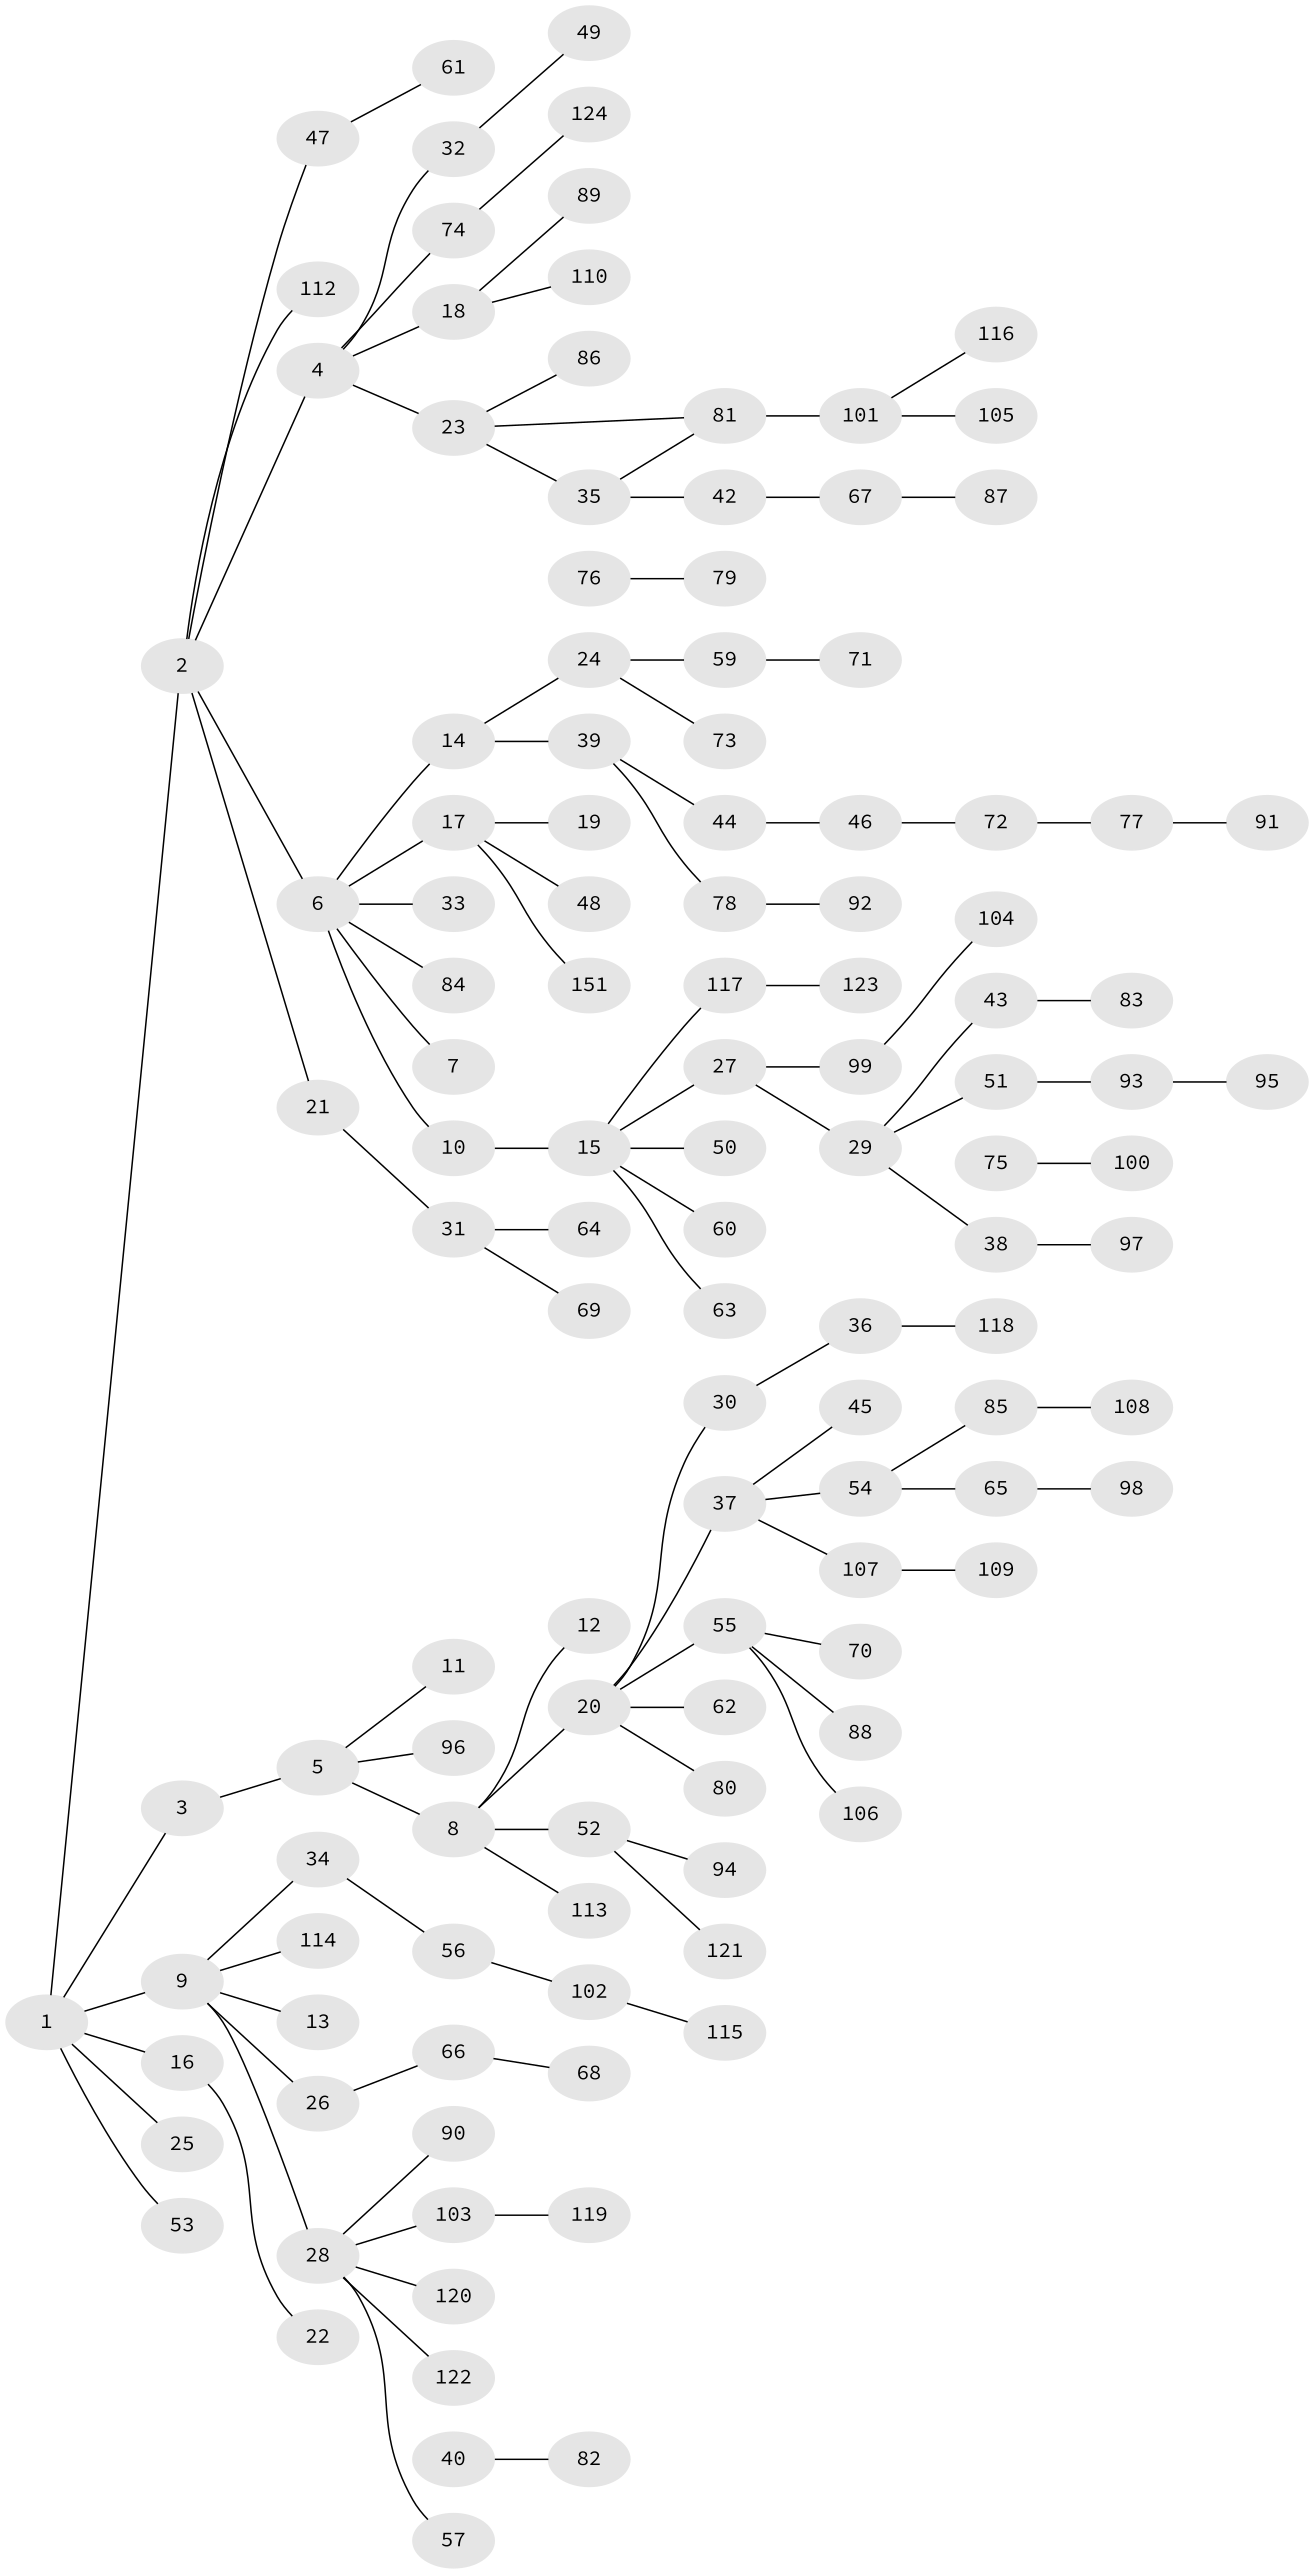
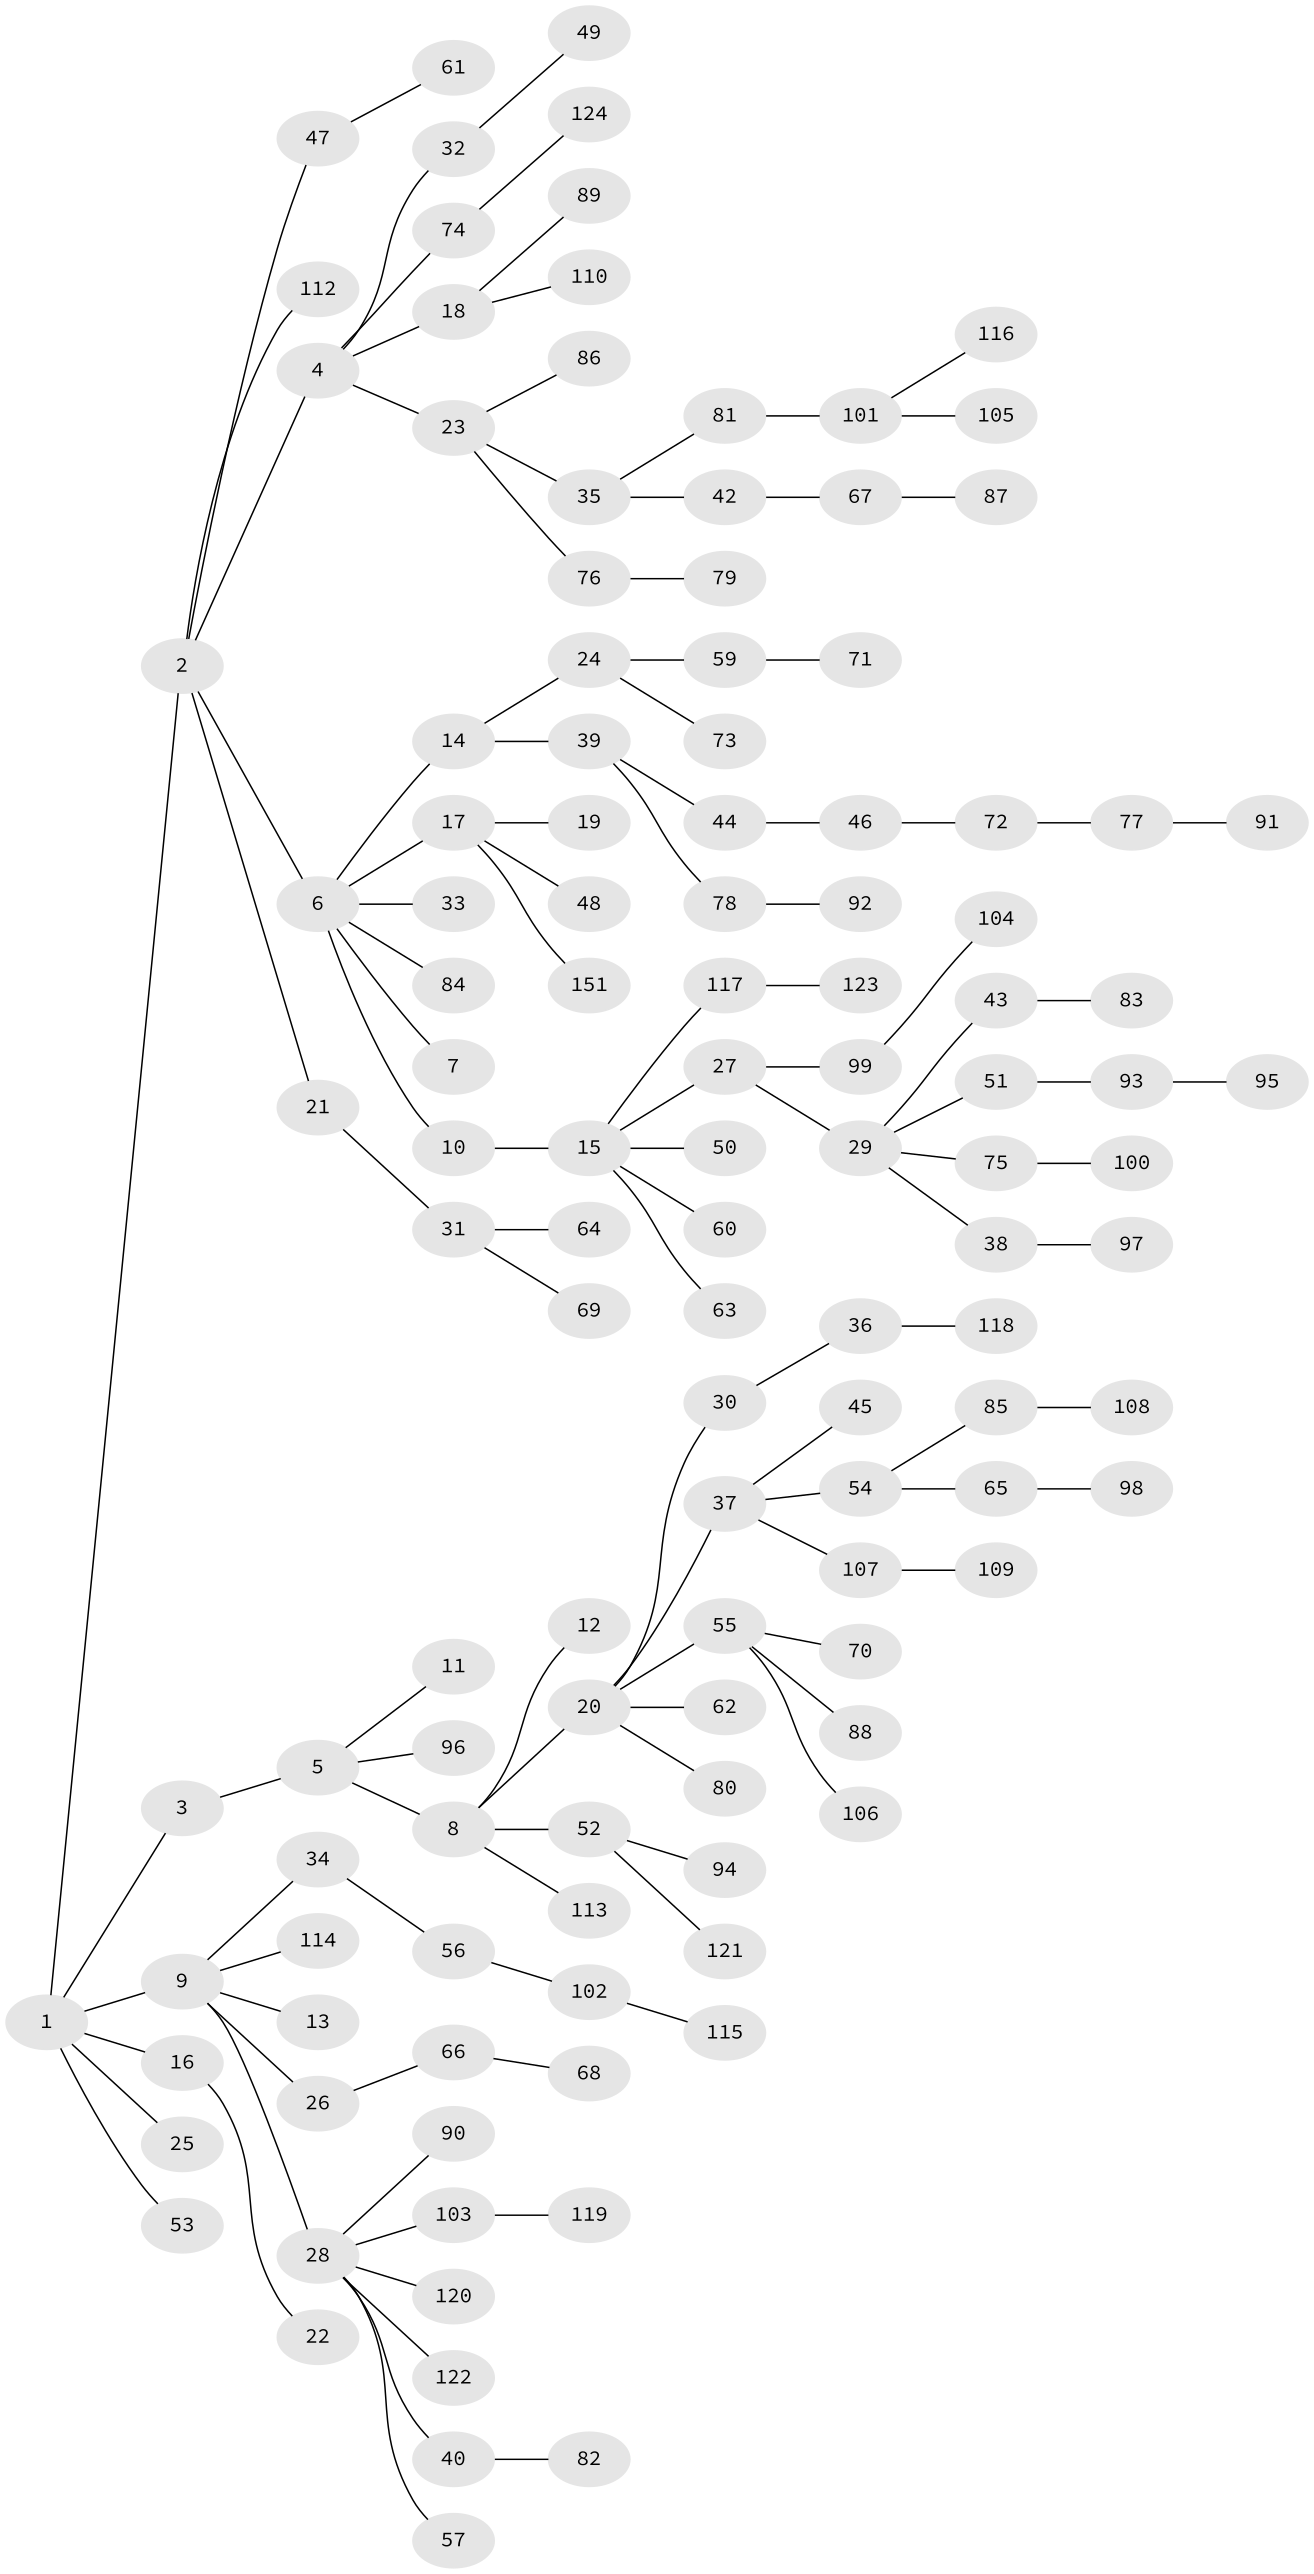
edge "81" -- "23": now "76" -- "23"
edge "29" -- "75": added
edge "28" -- "40": added
